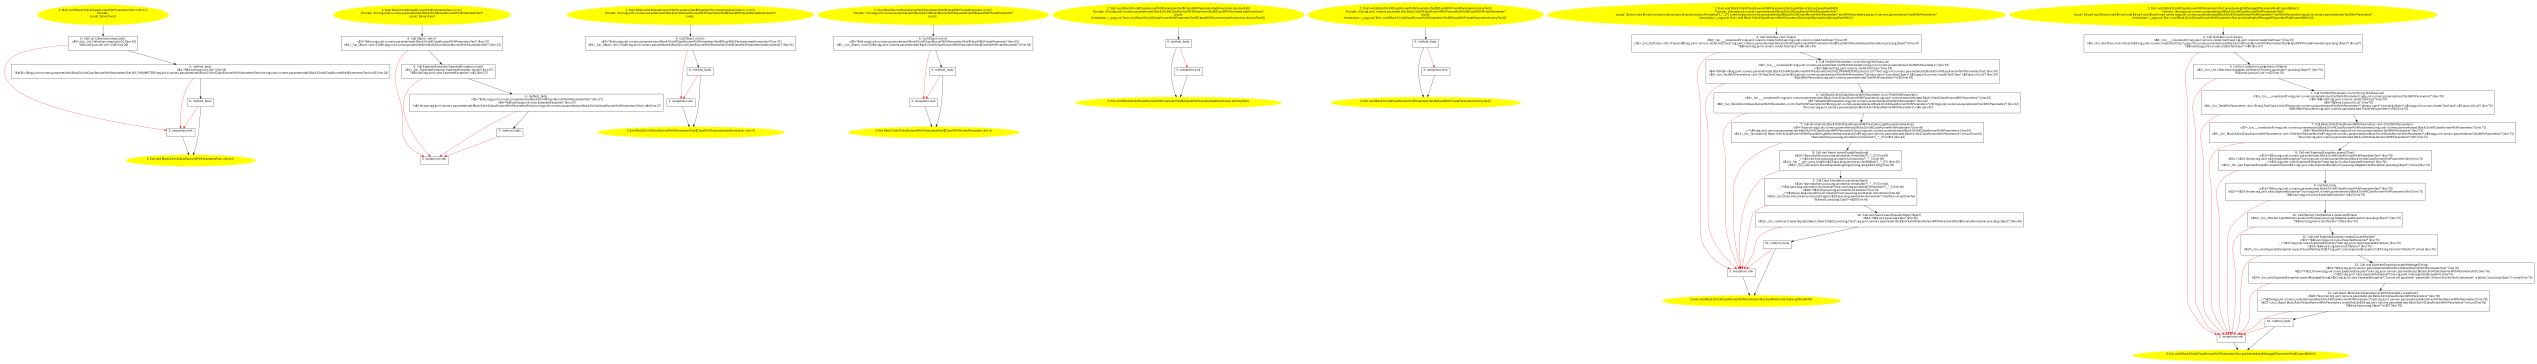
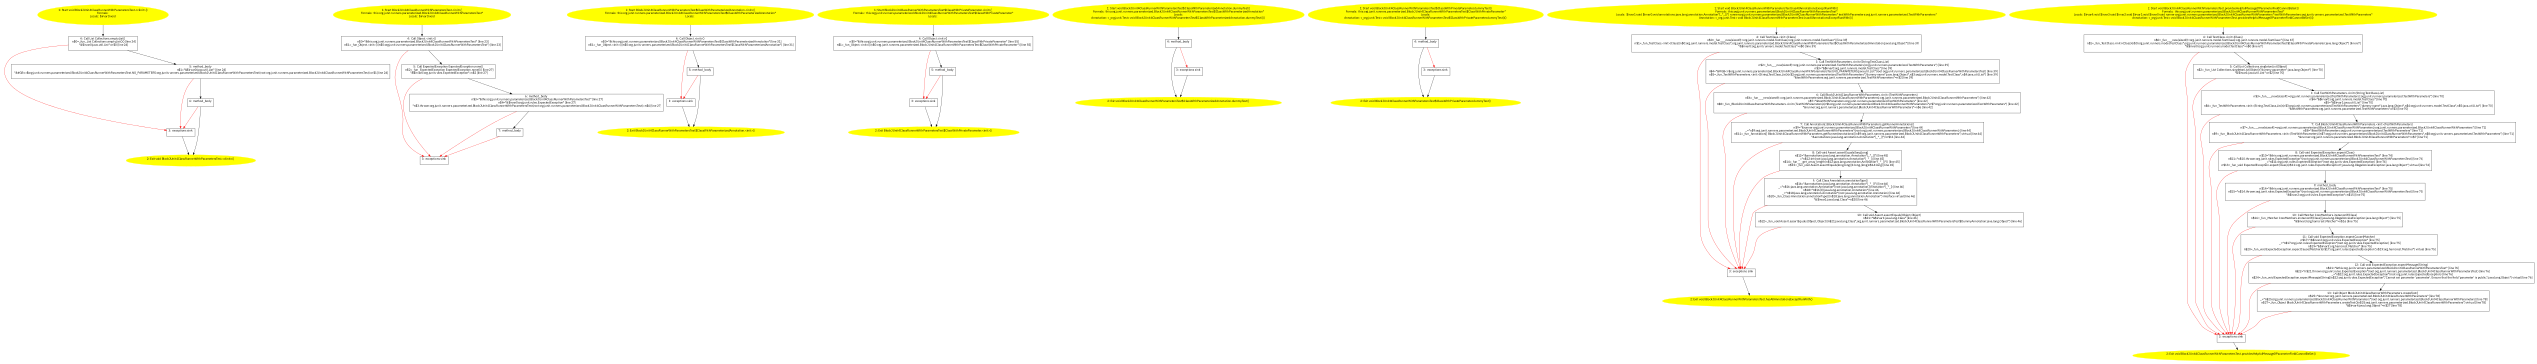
node "11:  method_body": removed
node "14:  method_body": removed
